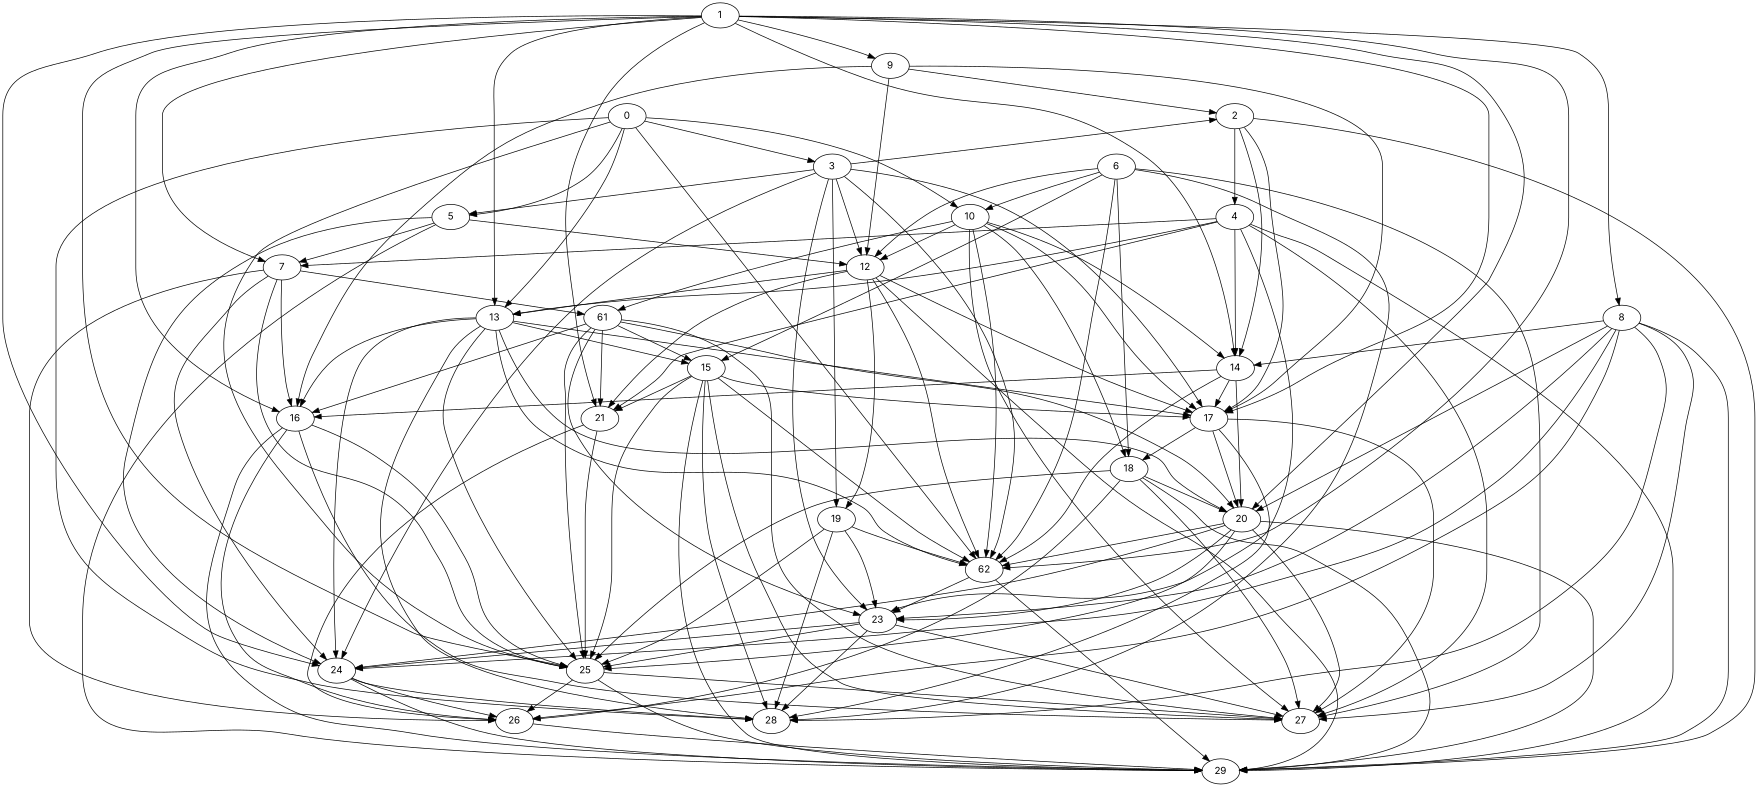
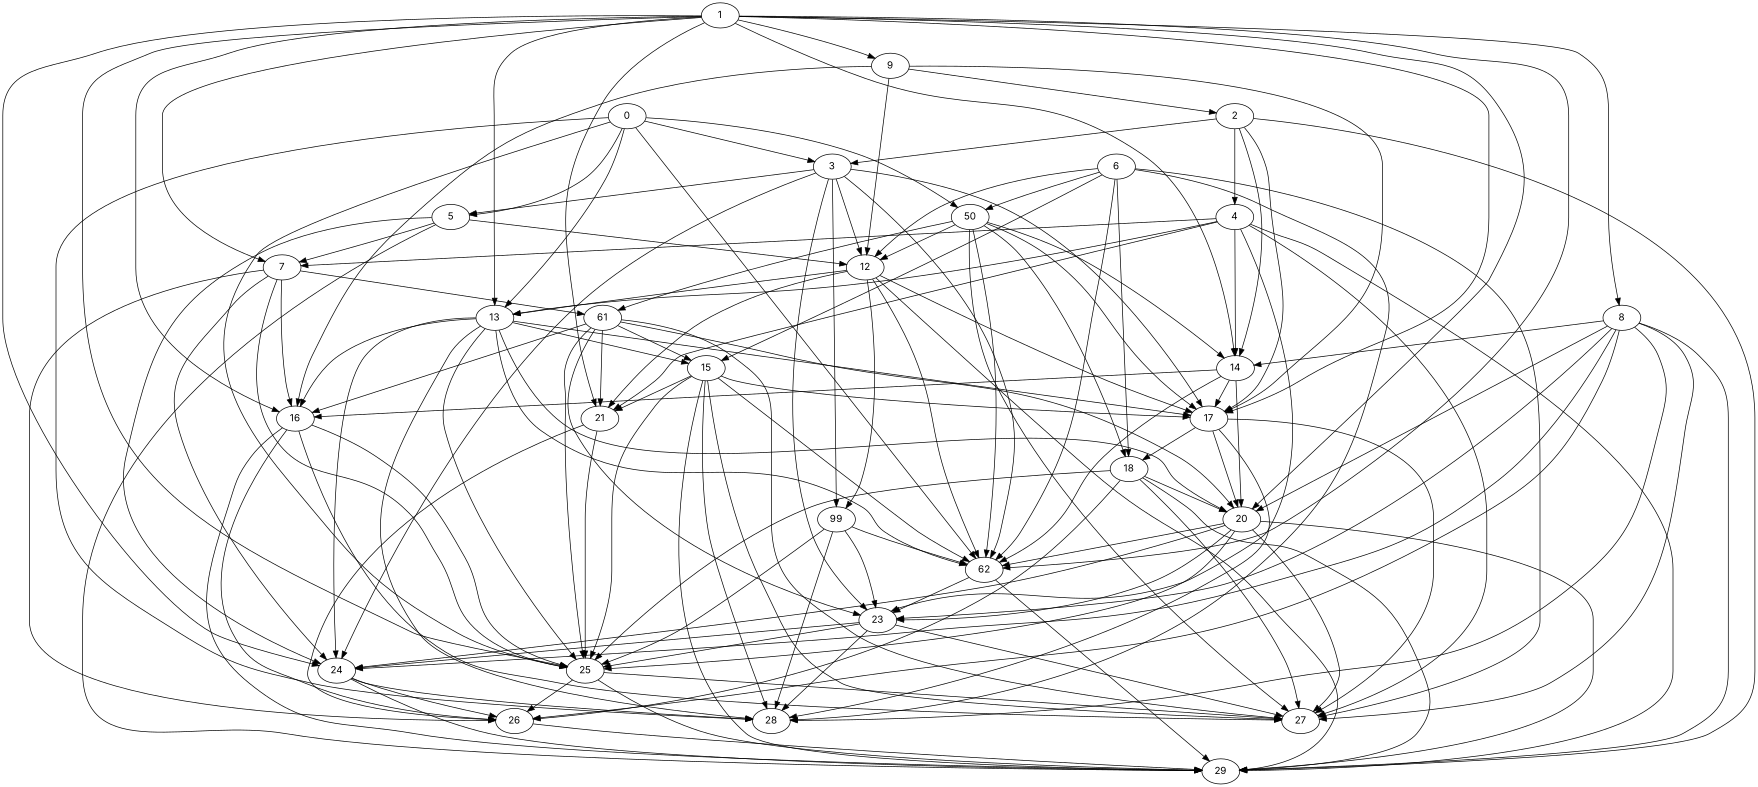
edge "3" -> "2": reversed
node "10": label "10" -> "50"
node "19": label "19" -> "99"
